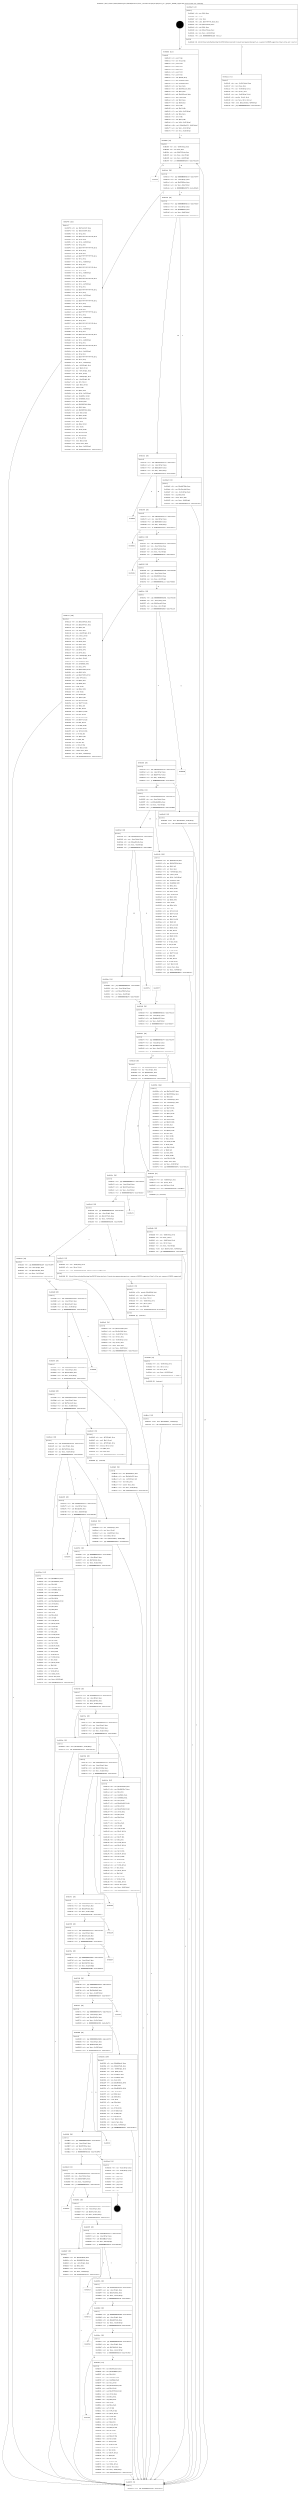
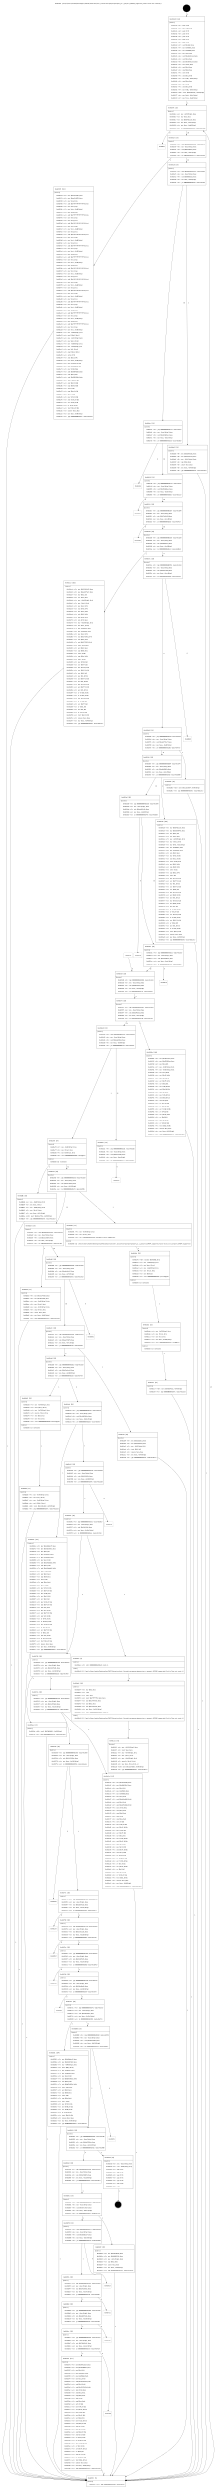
node "0x402170": added
edge "0x40162c [28]" -> "0x401648 [28]": now "0x401af8 [19]" -> "0x401648 [28]"
edge "0x4016d4 [28]" -> "0x401ba0 [32]": now "0x401b83 [29]" -> "0x401ba0 [32]"
node "0x401be4 [5]": added
node "0x402502": added
node "0x40252c": removed
